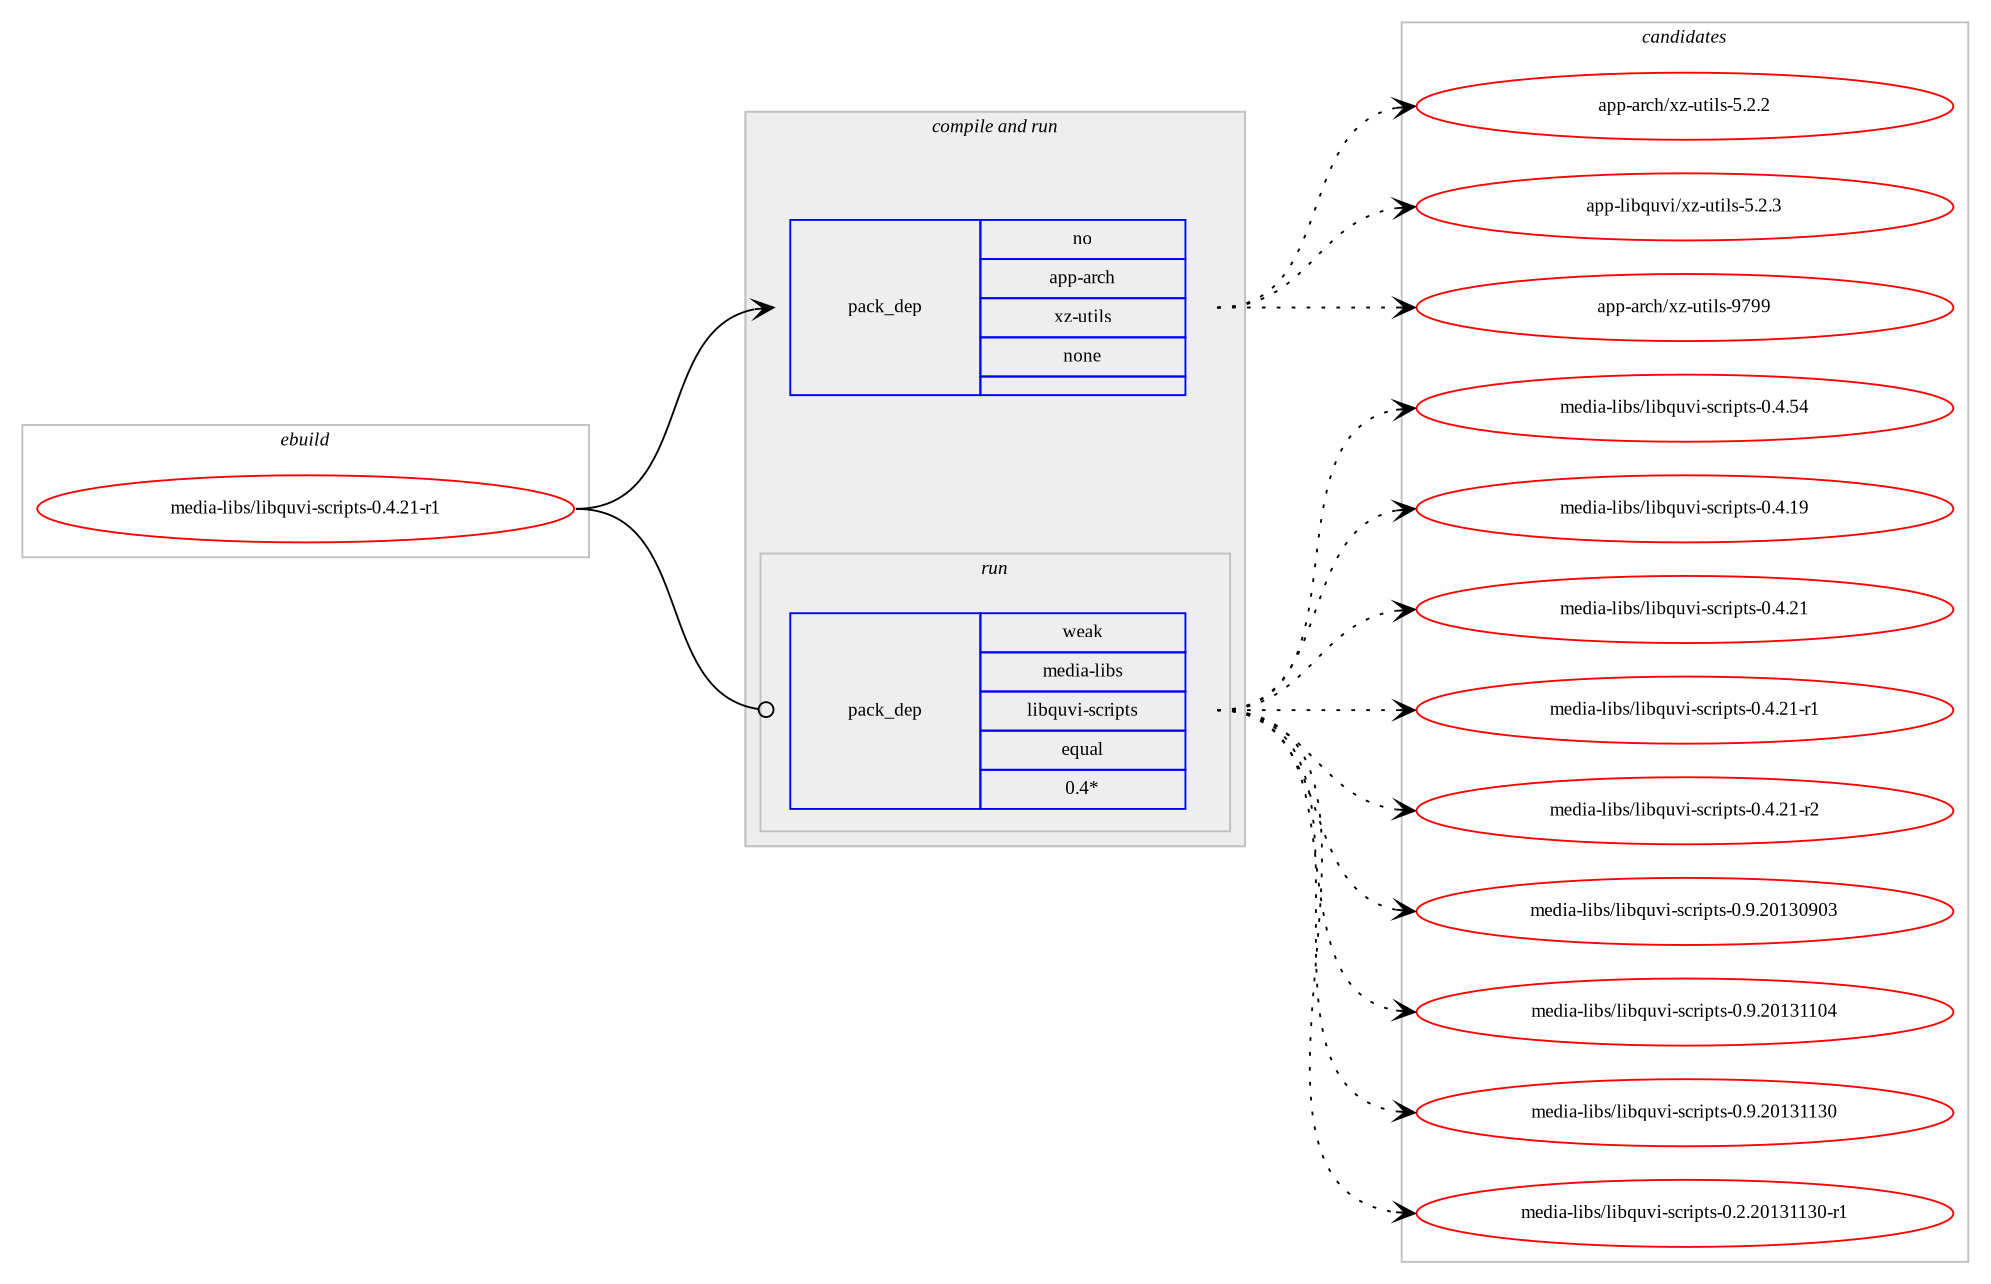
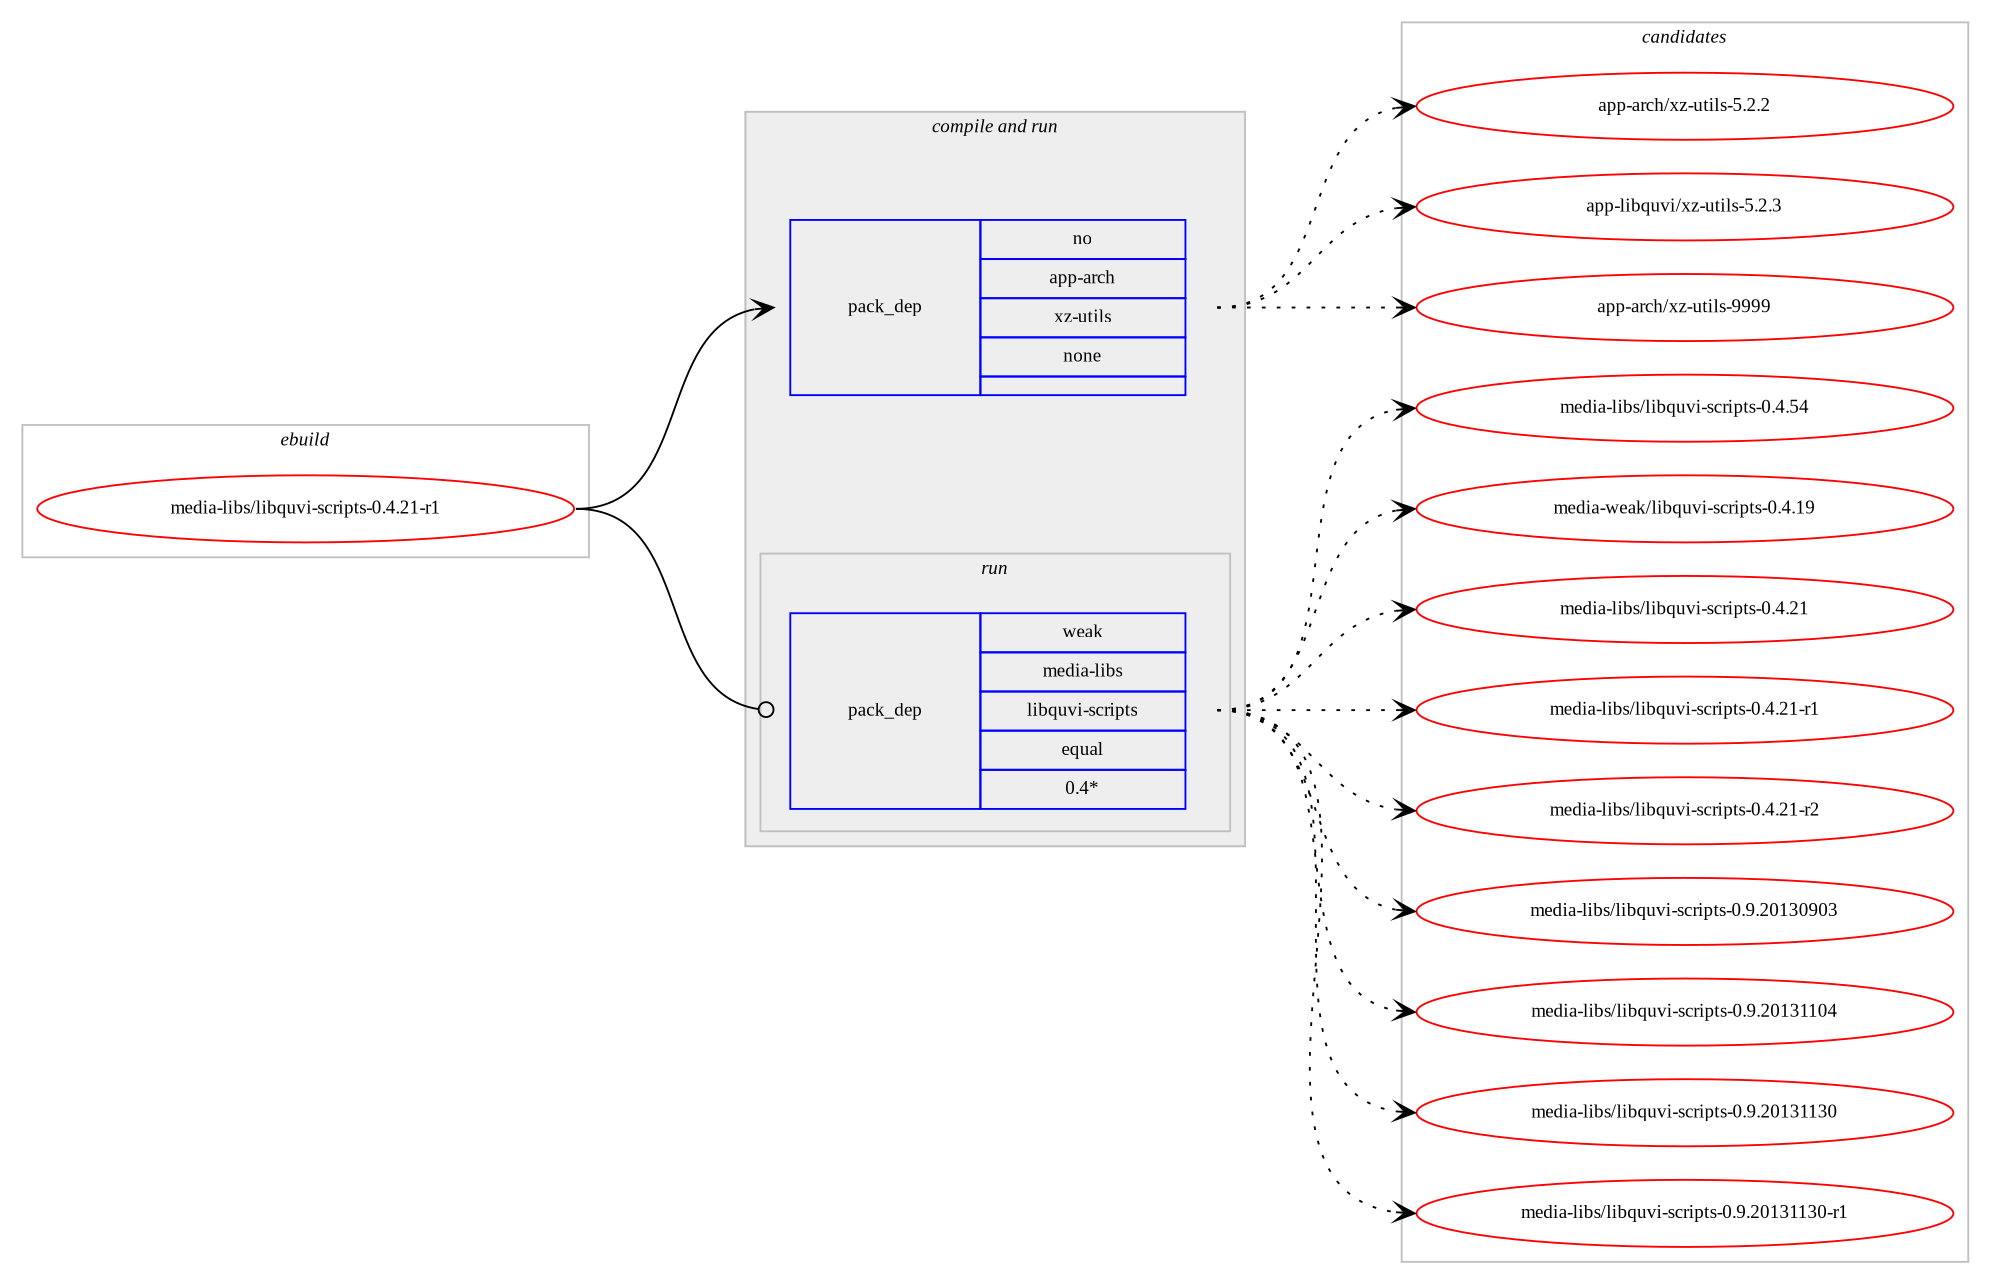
node "app-arch/xz-utils-9799": label "app-arch/xz-utils-9799" -> "app-arch/xz-utils-9999"
node "media-libs/libquvi-scripts-0.4.19": label "media-libs/libquvi-scripts-0.4.19" -> "media-weak/libquvi-scripts-0.4.19"
node "media-libs/libquvi-scripts-0.2.20131130-r1": label "media-libs/libquvi-scripts-0.2.20131130-r1" -> "media-libs/libquvi-scripts-0.9.20131130-r1"
